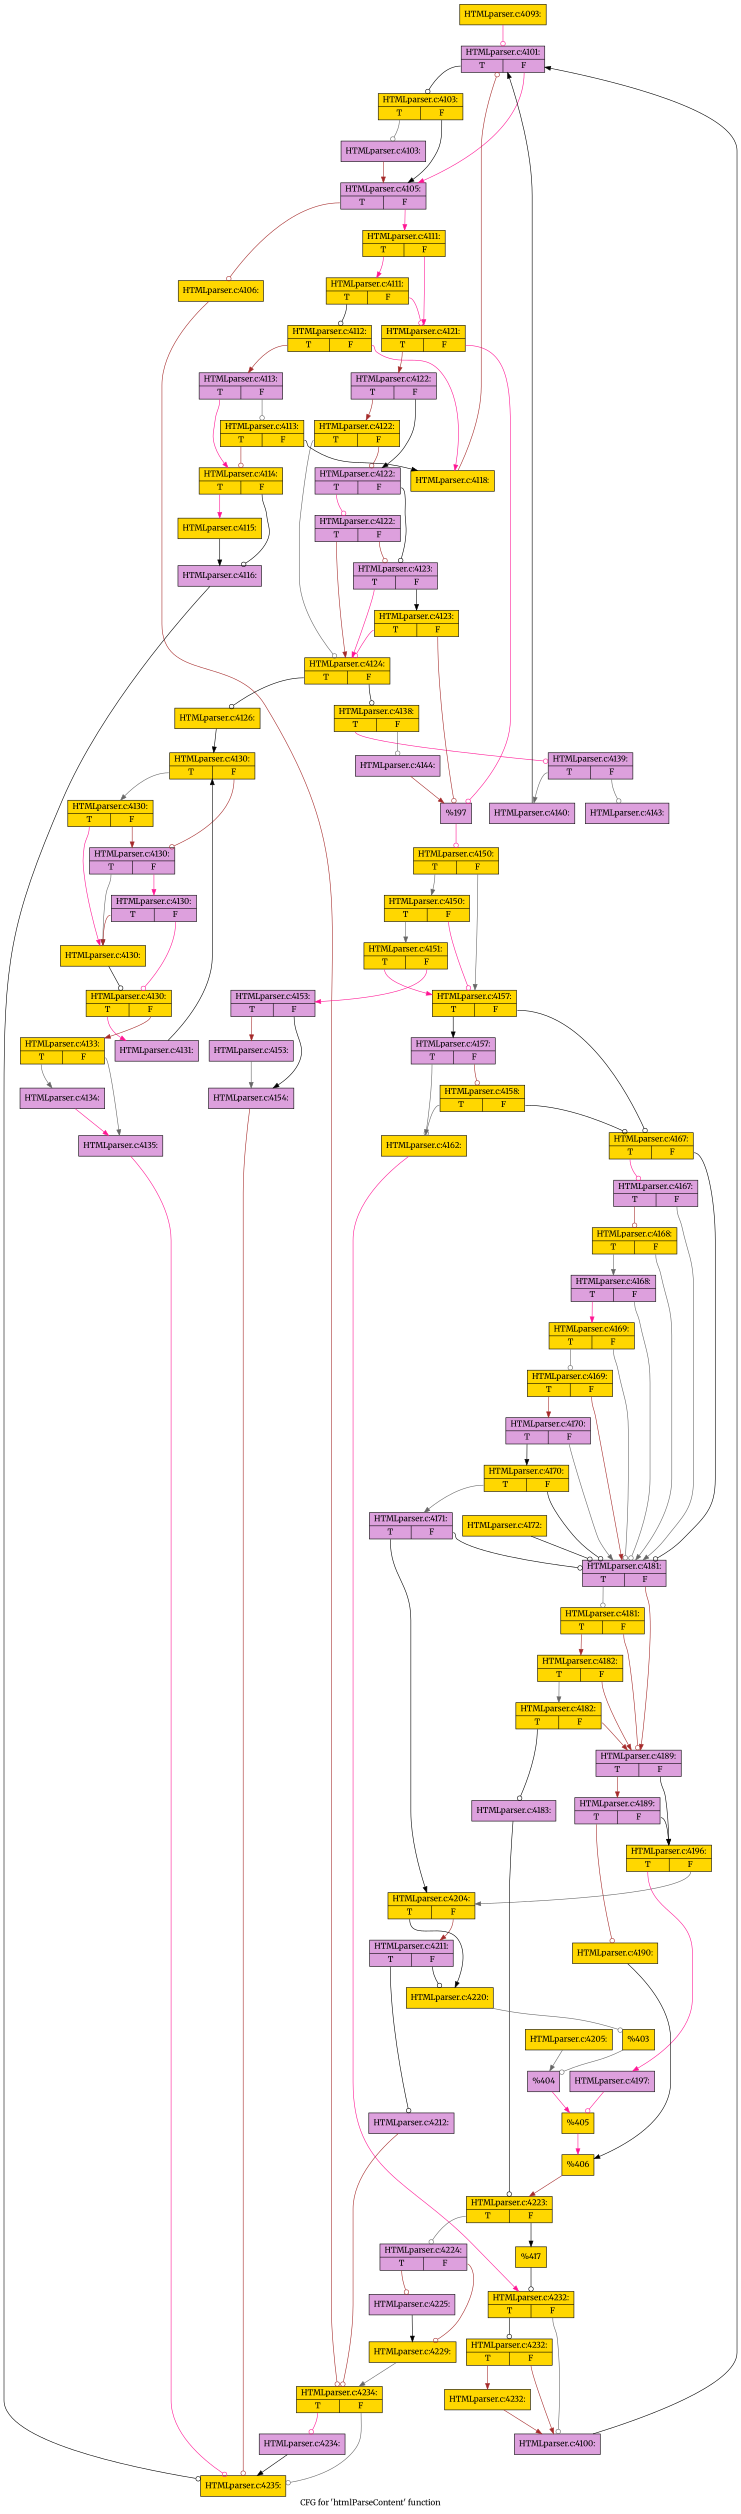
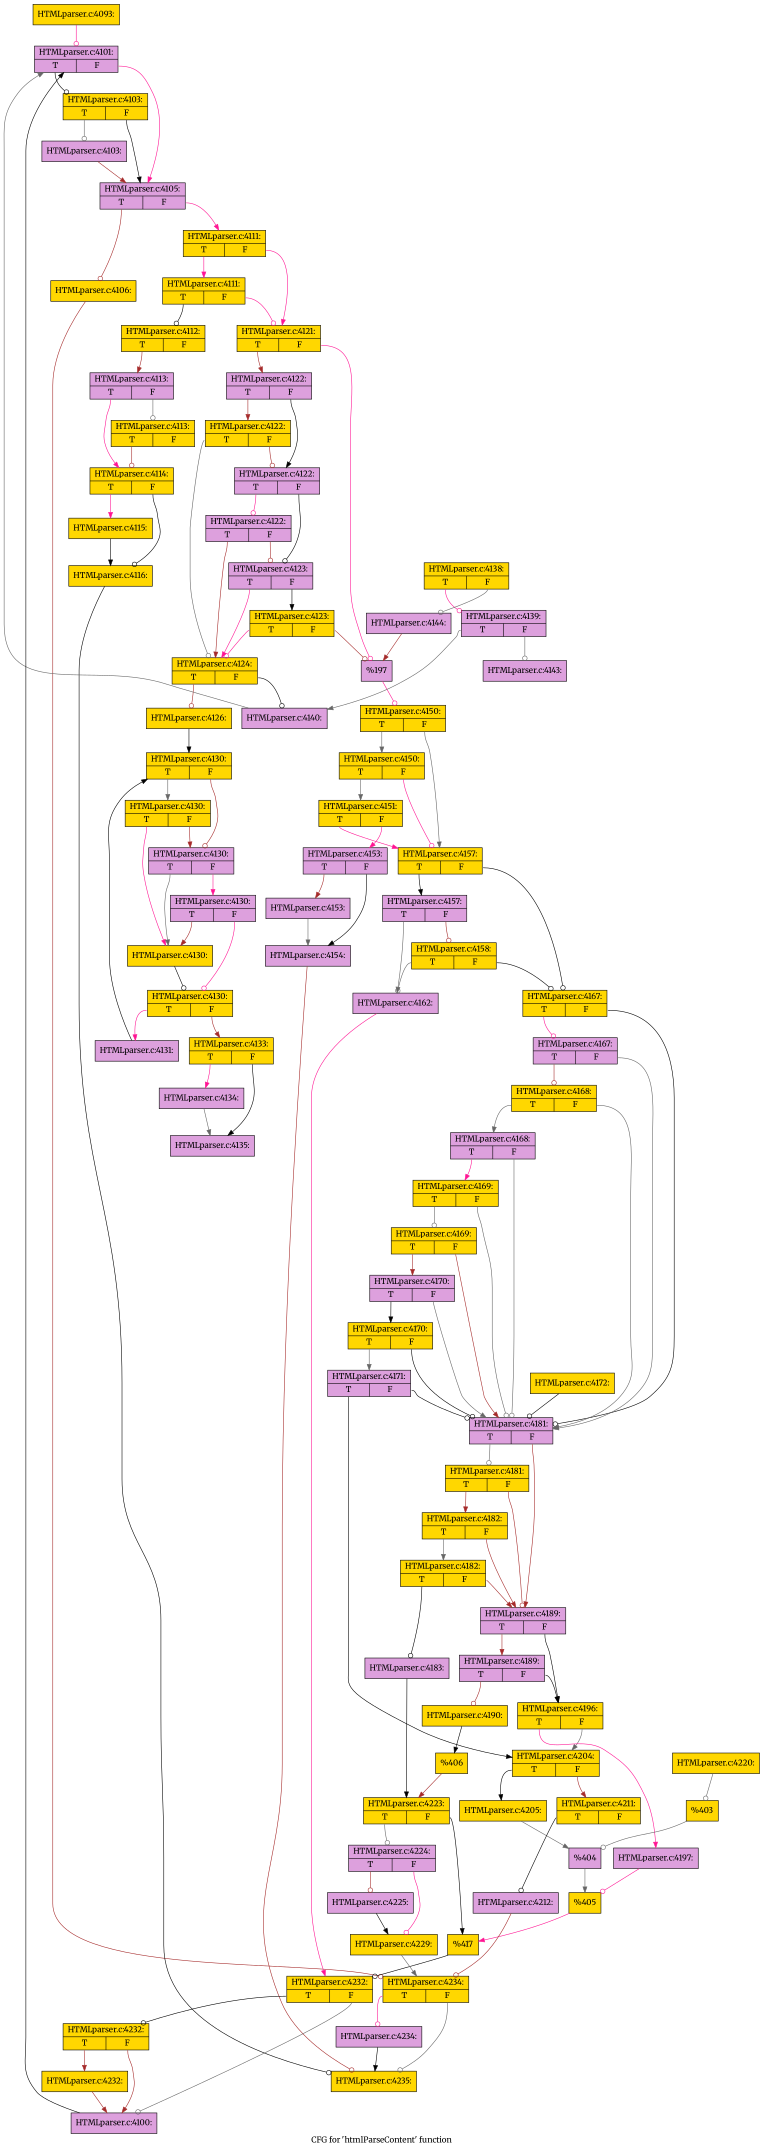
edge "HTMLparser.c:4140:" -> "HTMLparser.c:4101:": color black -> gray40
node "HTMLparser.c:4118:": removed
node "HTMLparser.c:4116:": fillcolor plum -> gold
edge "HTMLparser.c:4124:" -> "HTMLparser.c:4126:": color black -> brown
edge "HTMLparser.c:4124:" -> "HTMLparser.c:4138:": now "HTMLparser.c:4124:" -> "HTMLparser.c:4140:"
edge "HTMLparser.c:4133:" -> "HTMLparser.c:4134:": color gray40 -> deeppink
edge "HTMLparser.c:4133:" -> "HTMLparser.c:4135:": color gray40 -> black
edge "HTMLparser.c:4134:" -> "HTMLparser.c:4135:": color deeppink -> gray40
node "HTMLparser.c:4162:": fillcolor gold -> plum
edge "HTMLparser.c:4135:" -> "HTMLparser.c:4235:": removed
edge "HTMLparser.c:4204:" -> "HTMLparser.c:4220:": now "HTMLparser.c:4204:" -> "HTMLparser.c:4205:"
node "HTMLparser.c:4211:": fillcolor plum -> gold
edge "HTMLparser.c:4211:" -> "HTMLparser.c:4220:": removed
edge "HTMLparser.c:4183:" -> "HTMLparser.c:4223:": arrowhead odot -> normal
edge "%404" -> "%405": color deeppink -> gray40
edge "%405" -> "%406": now "%405" -> "%417"
edge "HTMLparser.c:4224:" -> "HTMLparser.c:4229:": color brown -> deeppink
